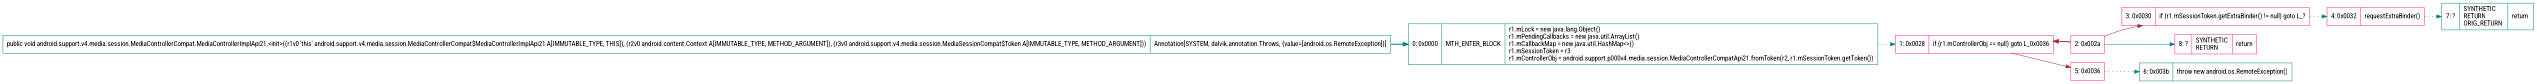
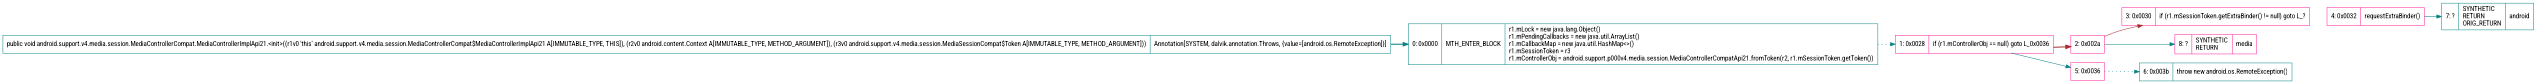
node "7: ?": text "return" -> "android"
edge "3: 0x0030" -> "4: 0x0032": removed
edge "4: 0x0032" -> "7: ?": style dotted -> solid
edge "2: 0x002a" -> "1: 0x0028": reversed
node "8: ?": text "return" -> "media"
edge "1: 0x0028" -> "5: 0x0036": color brown -> teal
